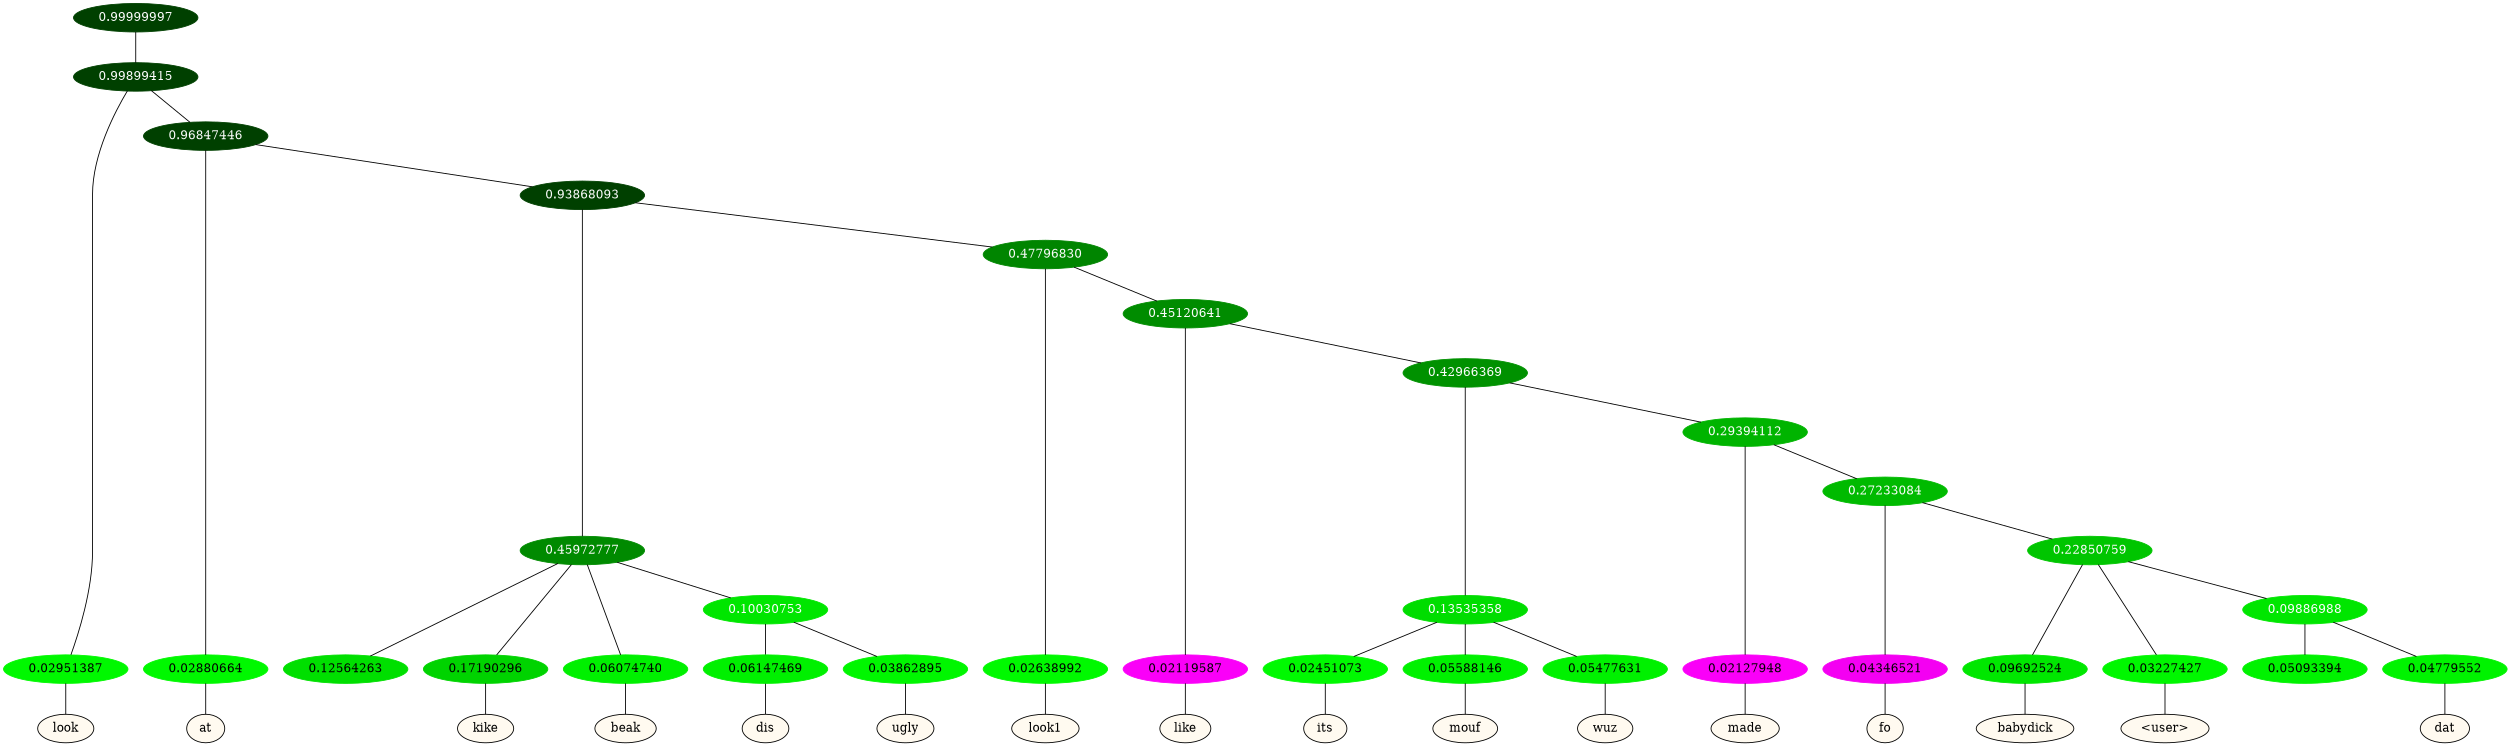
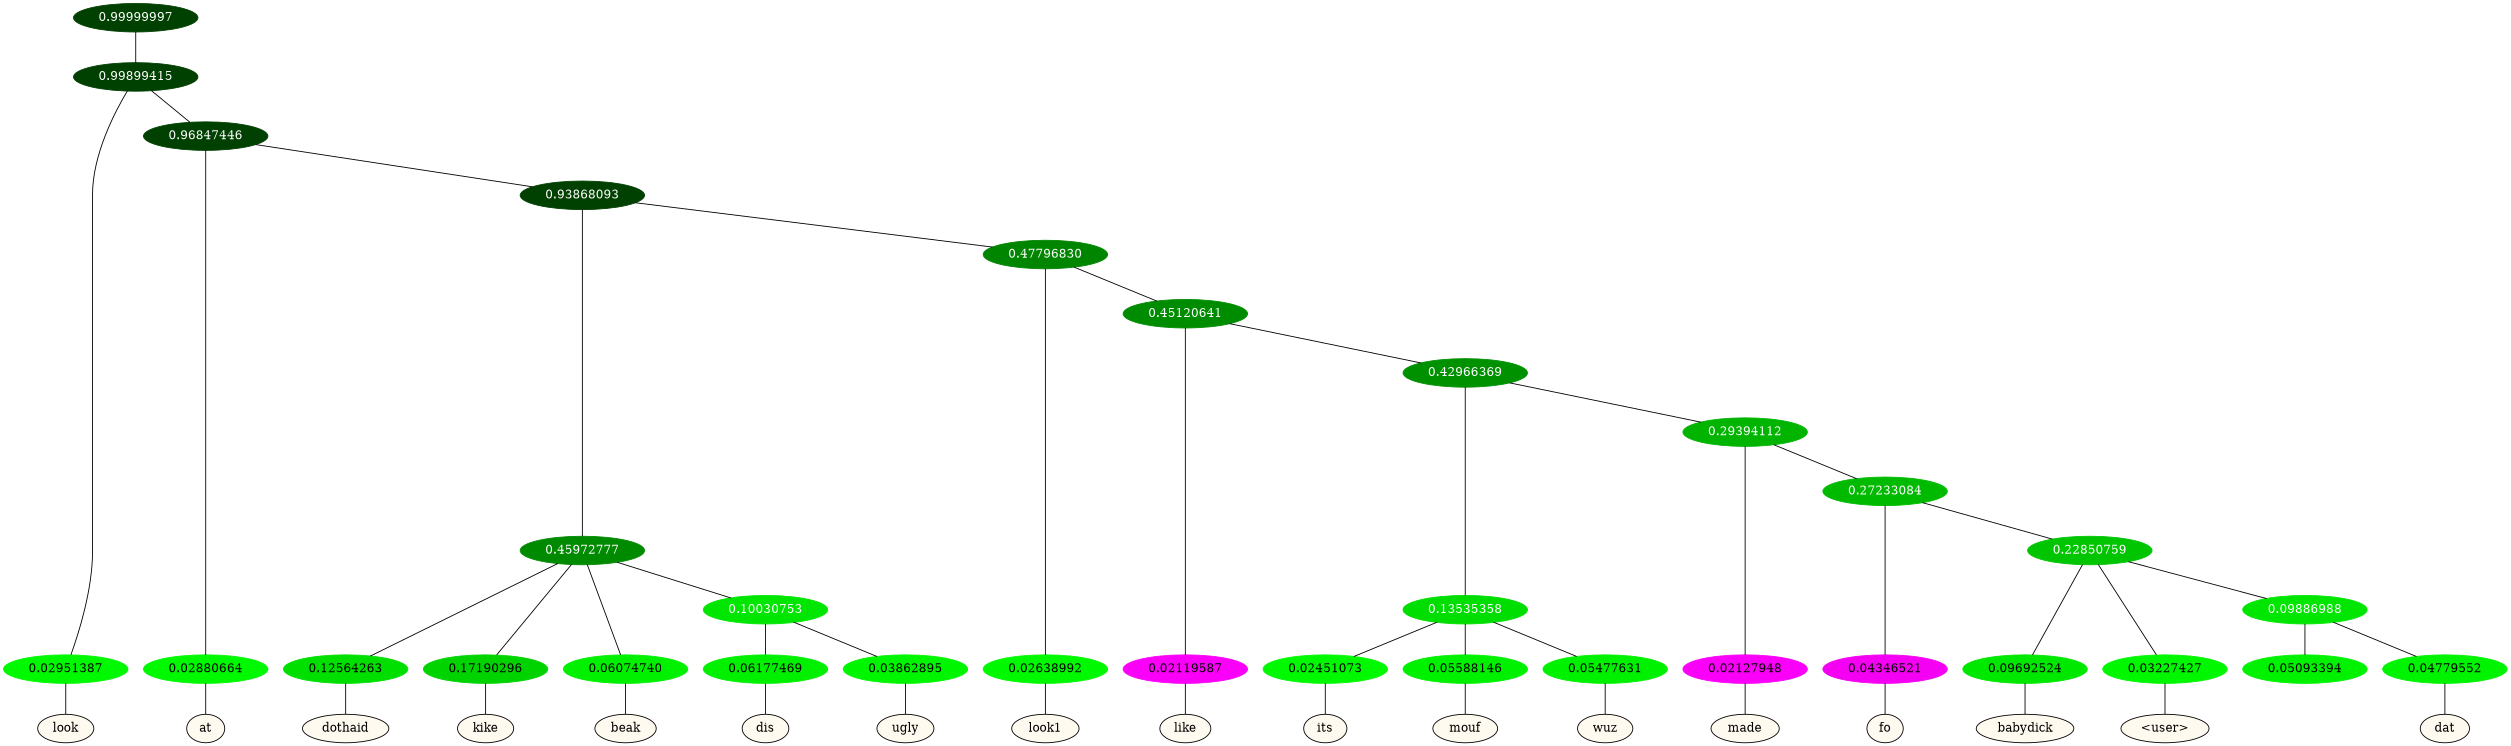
node "0.06147469": label "0.06147469" -> "0.06177469"
node "dothaid": added
